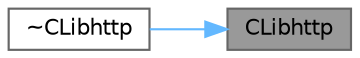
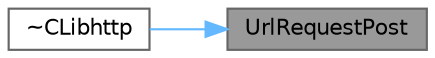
node "CLibhttp": label "CLibhttp" -> "UrlRequestPost"
